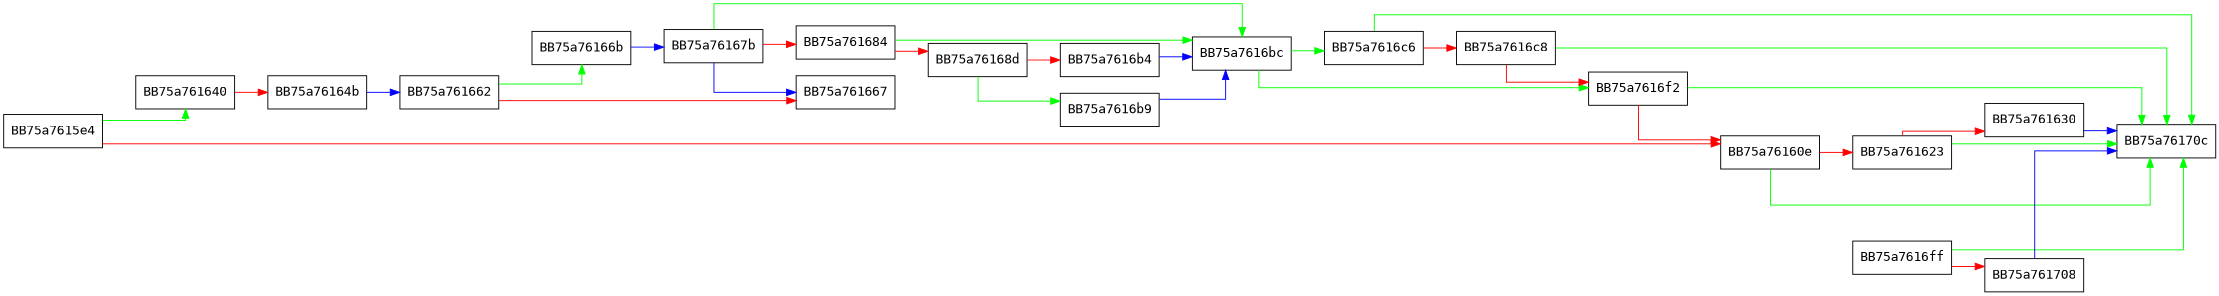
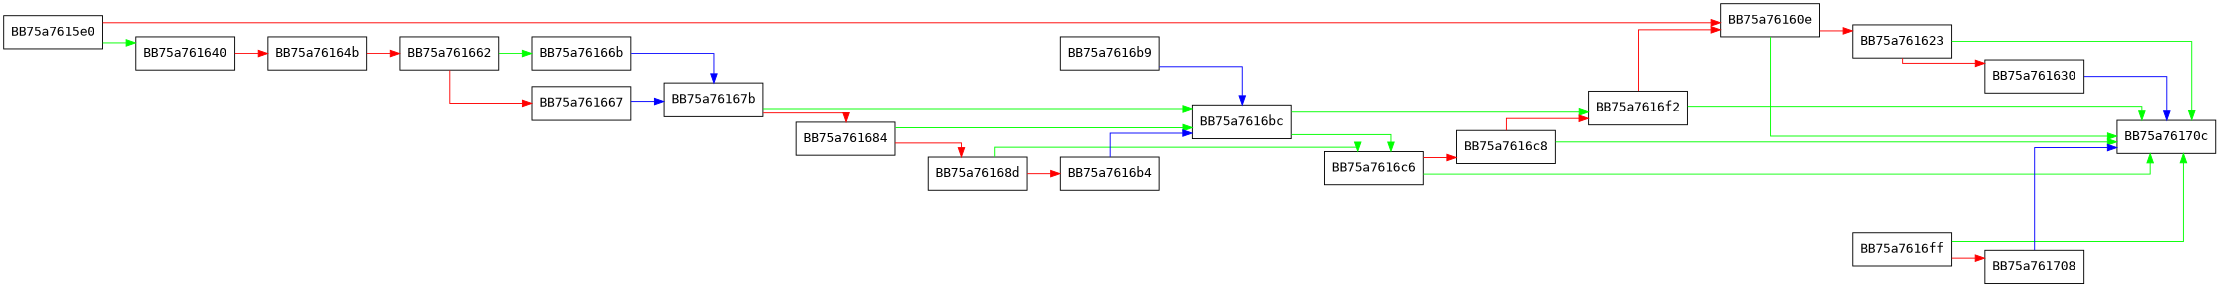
edge "BB75a76164b" -> "BB75a761662": color blue -> red
edge "BB75a76167b" -> "BB75a761667": reversed
edge "BB75a76168d" -> "BB75a7616b9": now "BB75a76168d" -> "BB75a7616c6"
node "BB75a7615e4": label "BB75a7615e4" -> "BB75a7615e0"
